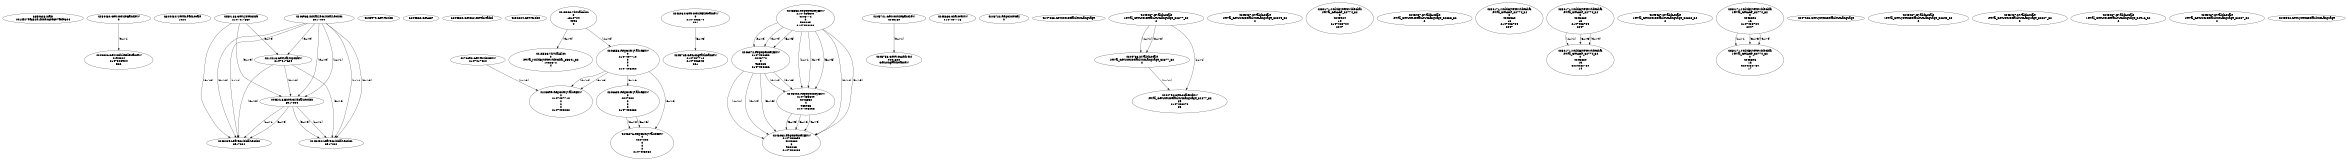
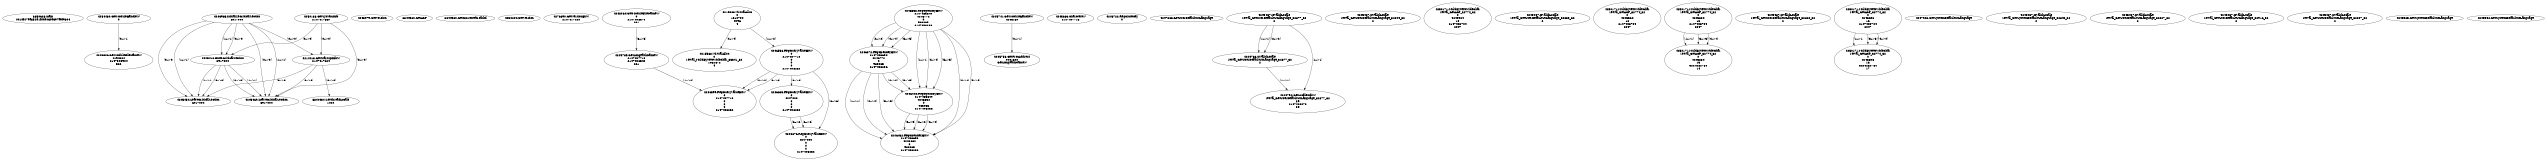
node "4245525.GetSystemDefaultUILanguage": added
edge "4276690.GetVersionExW 2147417420" -> "4246599.RegQueryValueExW 0 2147407710 0 0 0 2147408232": now "4245785.GetLongPathNameW 2147407710 2147406542 261" -> "4246599.RegQueryValueExW 0 2147407710 0 0 0 2147408232"
edge "4214413.GetStartupInfoW 2147417624" -> "4445418.EnterCriticalSection 6917004": now "4214413.GetStartupInfoW 2147417624" -> "6844434.SetThreadLocale 1024"
